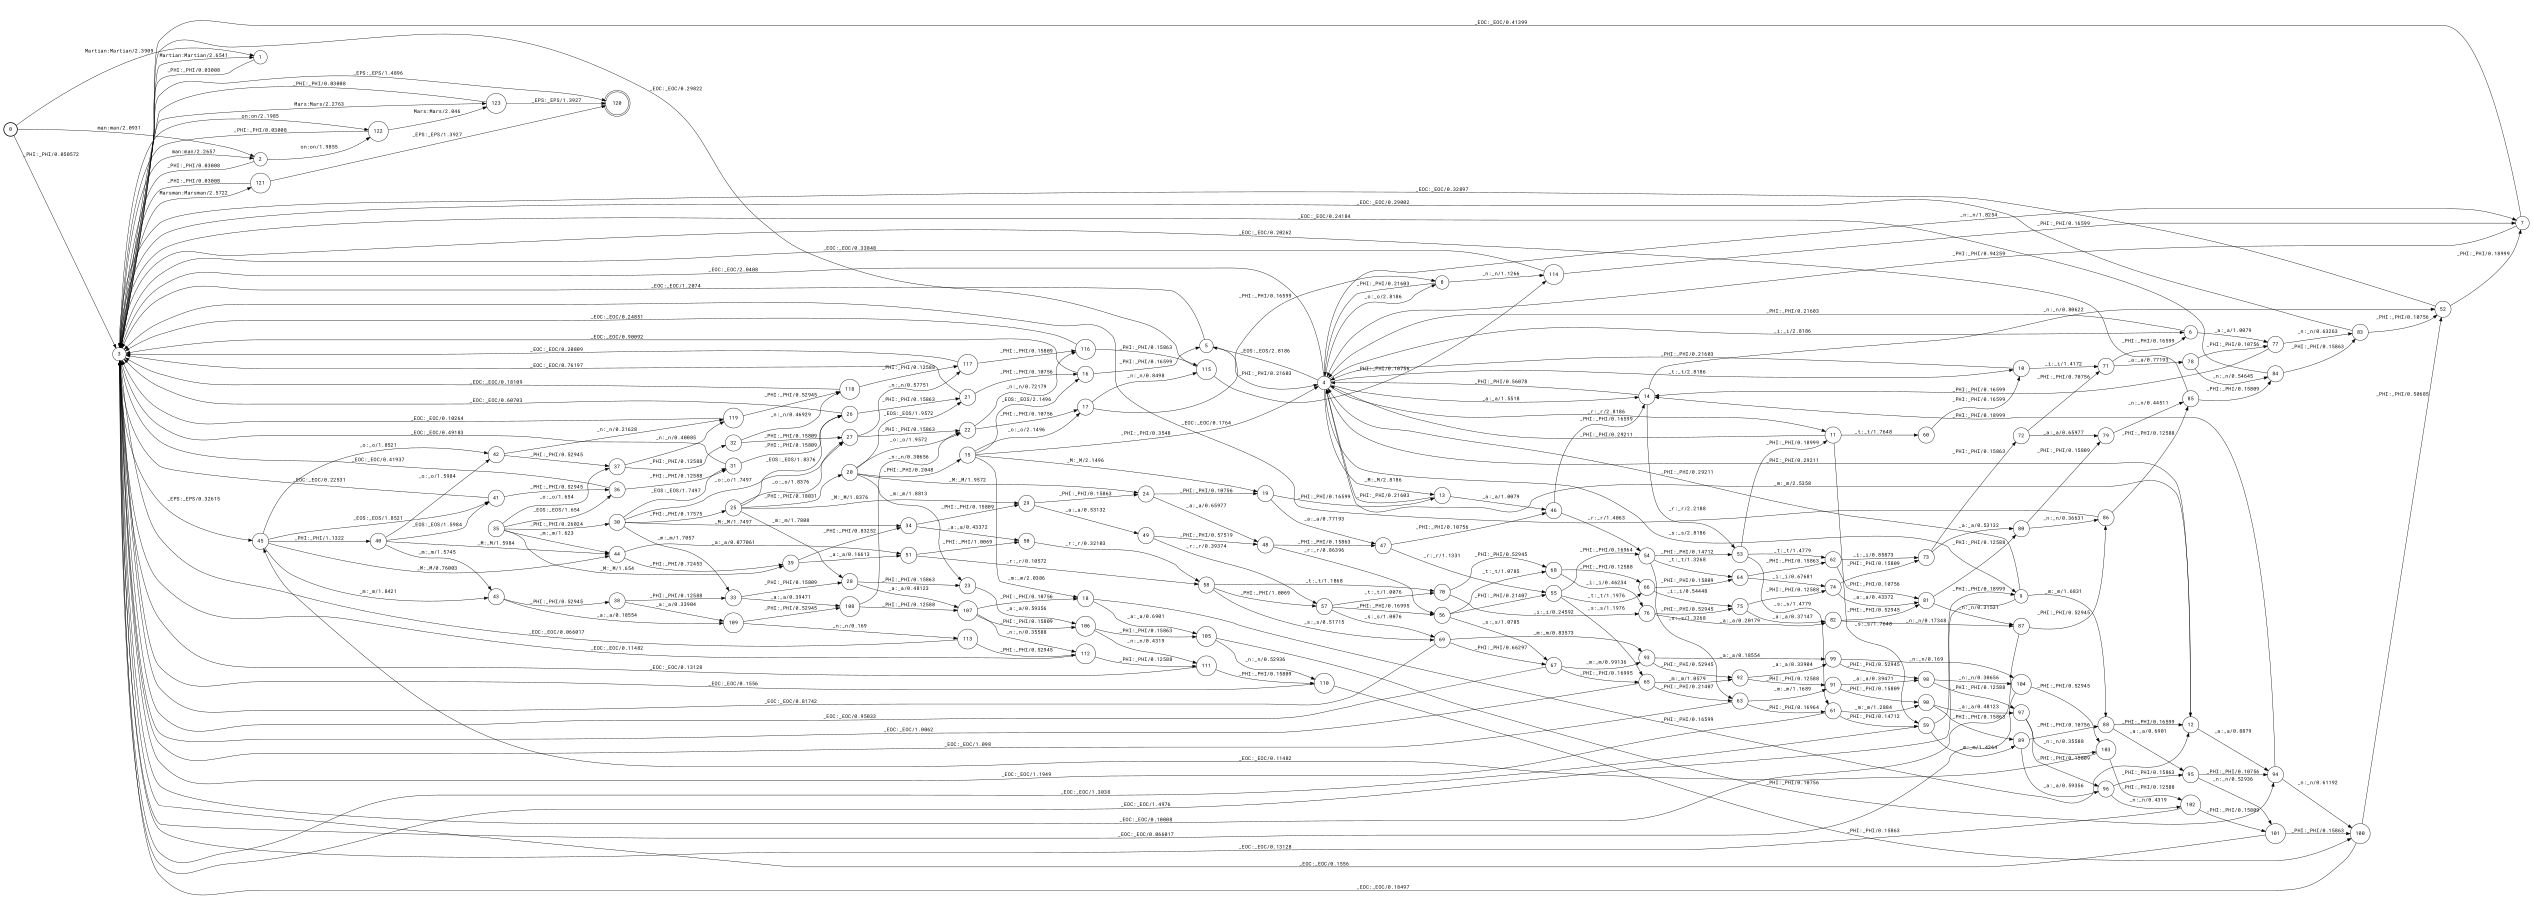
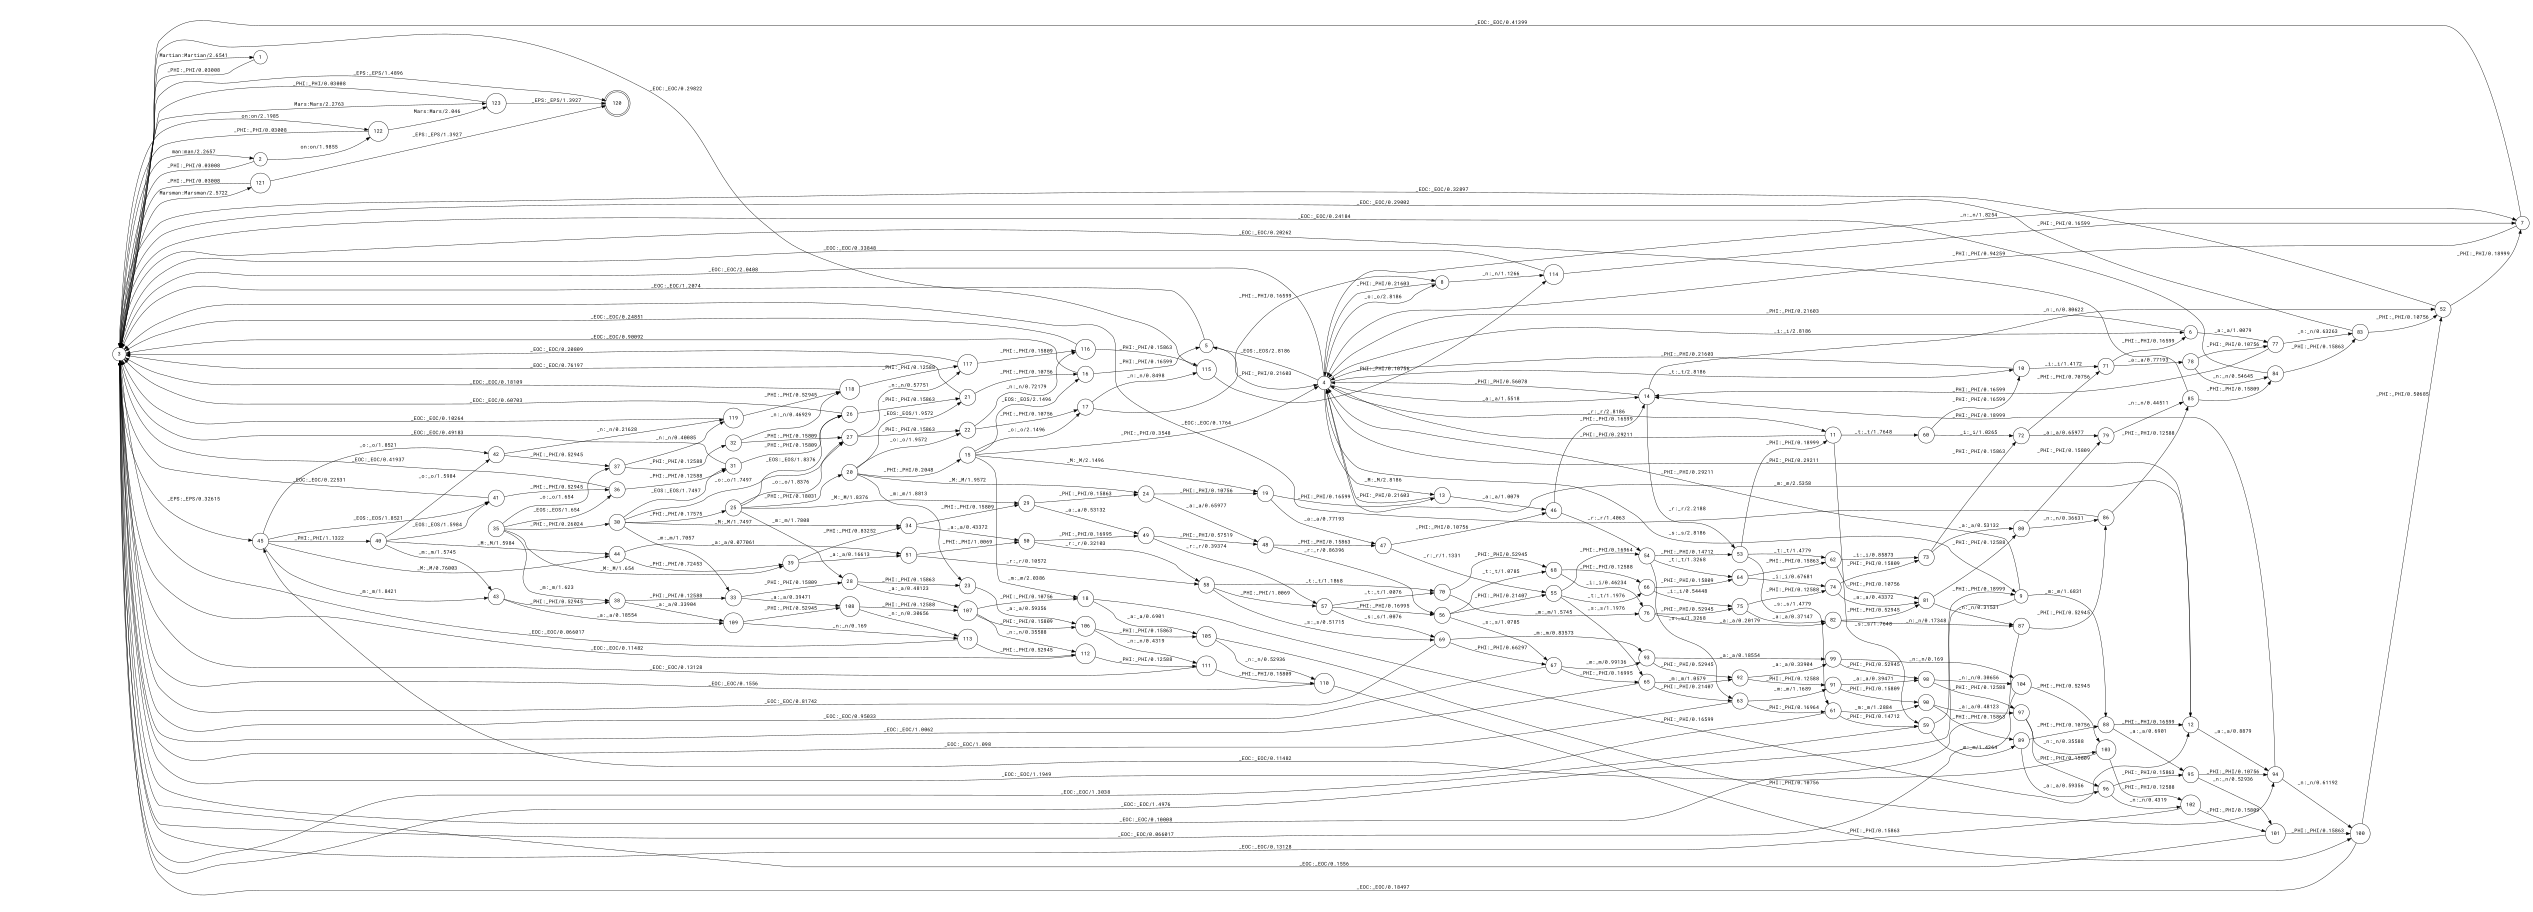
node "0": removed
edge "60" -> "72": added, label "_i:_i/1.0265"
edge "108" -> "22": now "108" -> "113"
edge "50" -> "49": added, label "_PHI:_PHI/0.16995"
edge "35" -> "44": now "35" -> "38"
edge "70" -> "76": label "_i:_i/0.24592" -> "_m:_m/1.5745"
